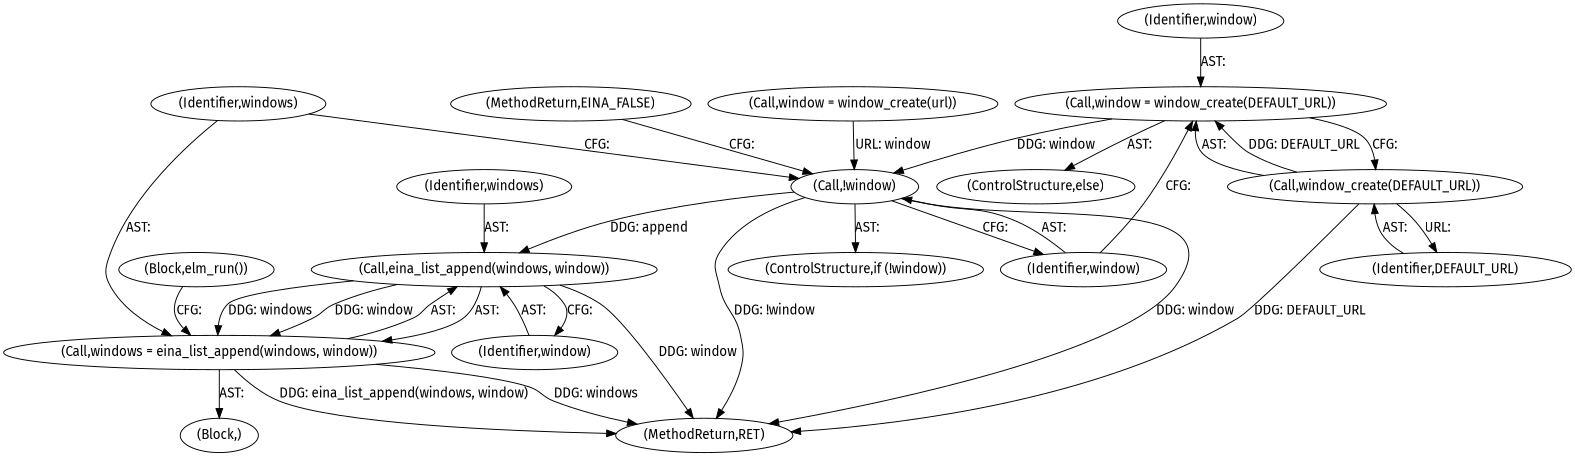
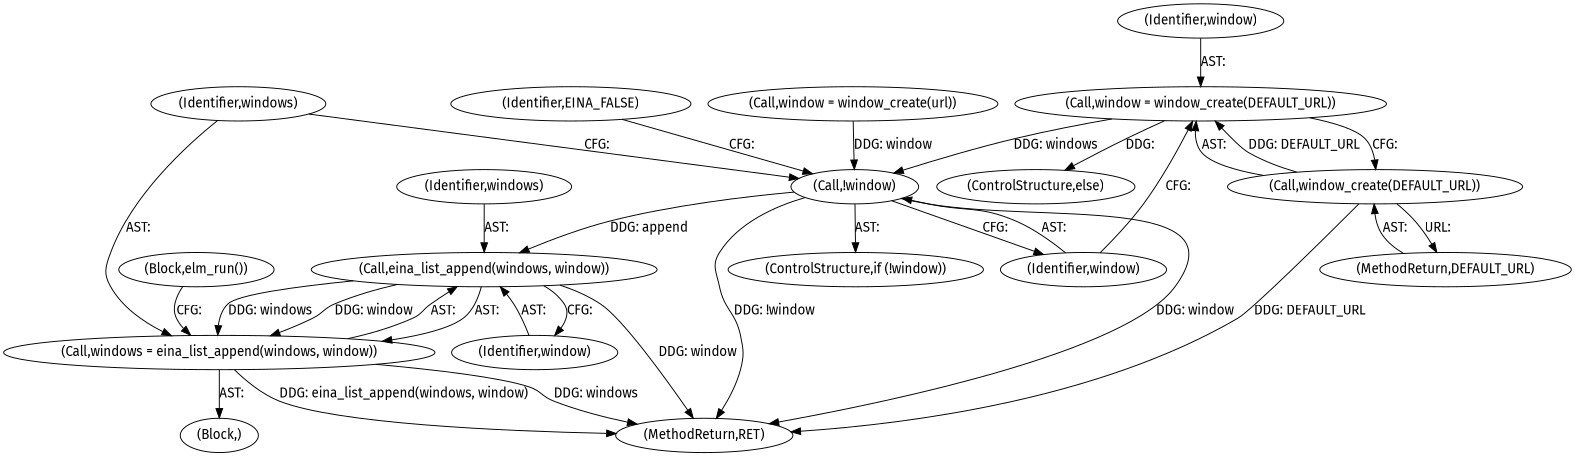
node "(MethodReturn,EINA_FALSE)": label "(MethodReturn,EINA_FALSE)" -> "(Identifier,EINA_FALSE)"
edge "(Call,window = window_create(url))" -> "(Call,!window)": label "URL: window" -> "DDG: window"
edge "(Call,window = window_create(DEFAULT_URL))" -> "(Call,!window)": label "DDG: window" -> "DDG: windows"
edge "(Call,window = window_create(DEFAULT_URL))" -> "(ControlStructure,else)": label "AST: " -> "DDG: "
node "(Identifier,DEFAULT_URL)": label "(Identifier,DEFAULT_URL)" -> "(MethodReturn,DEFAULT_URL)"
